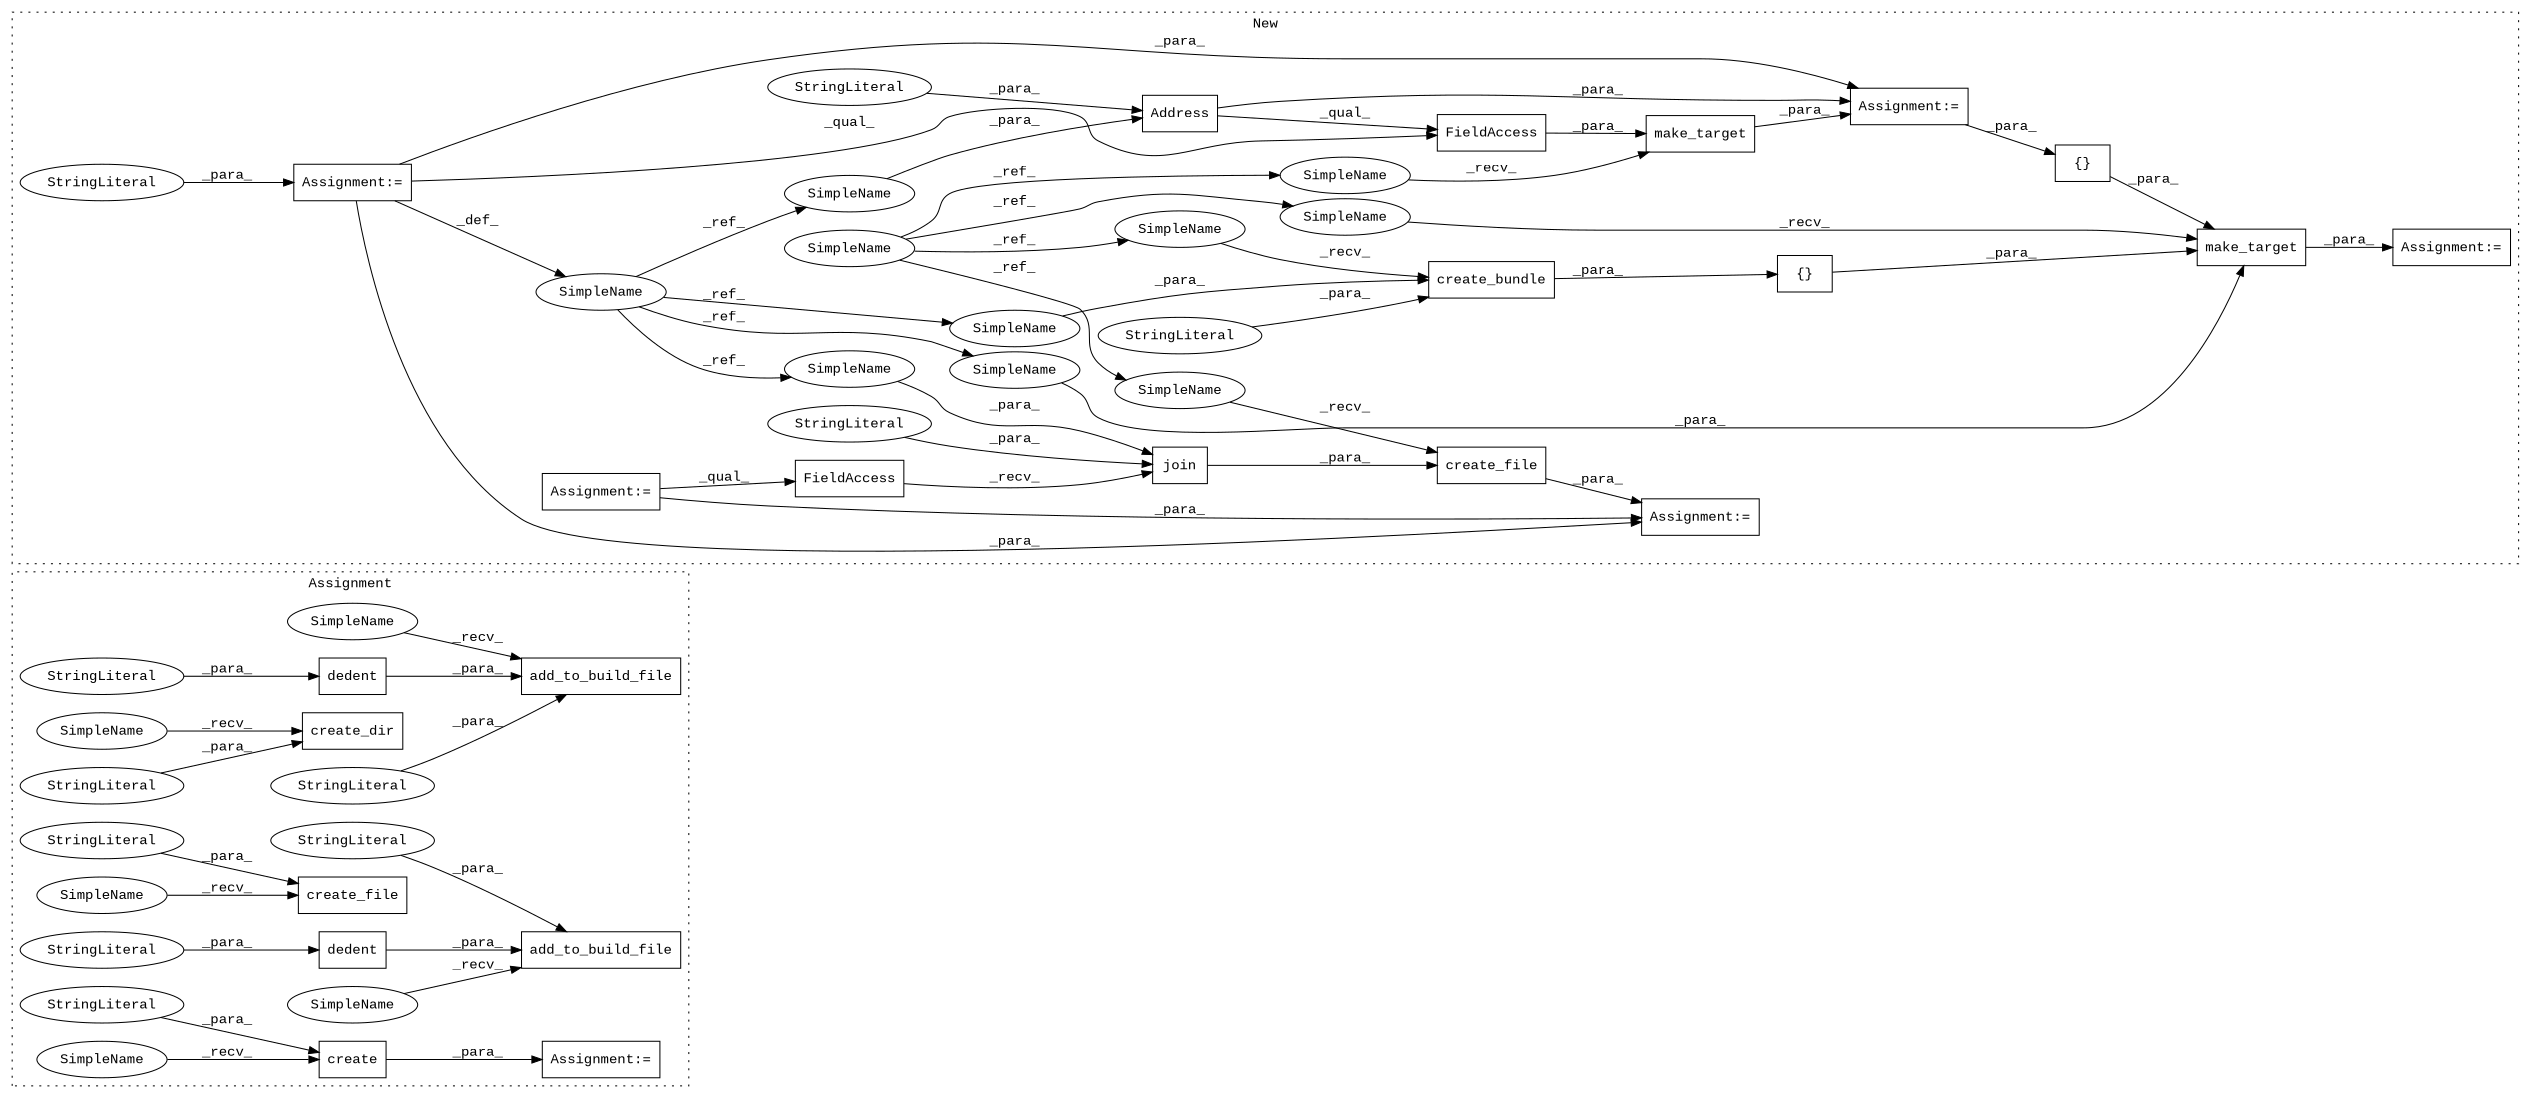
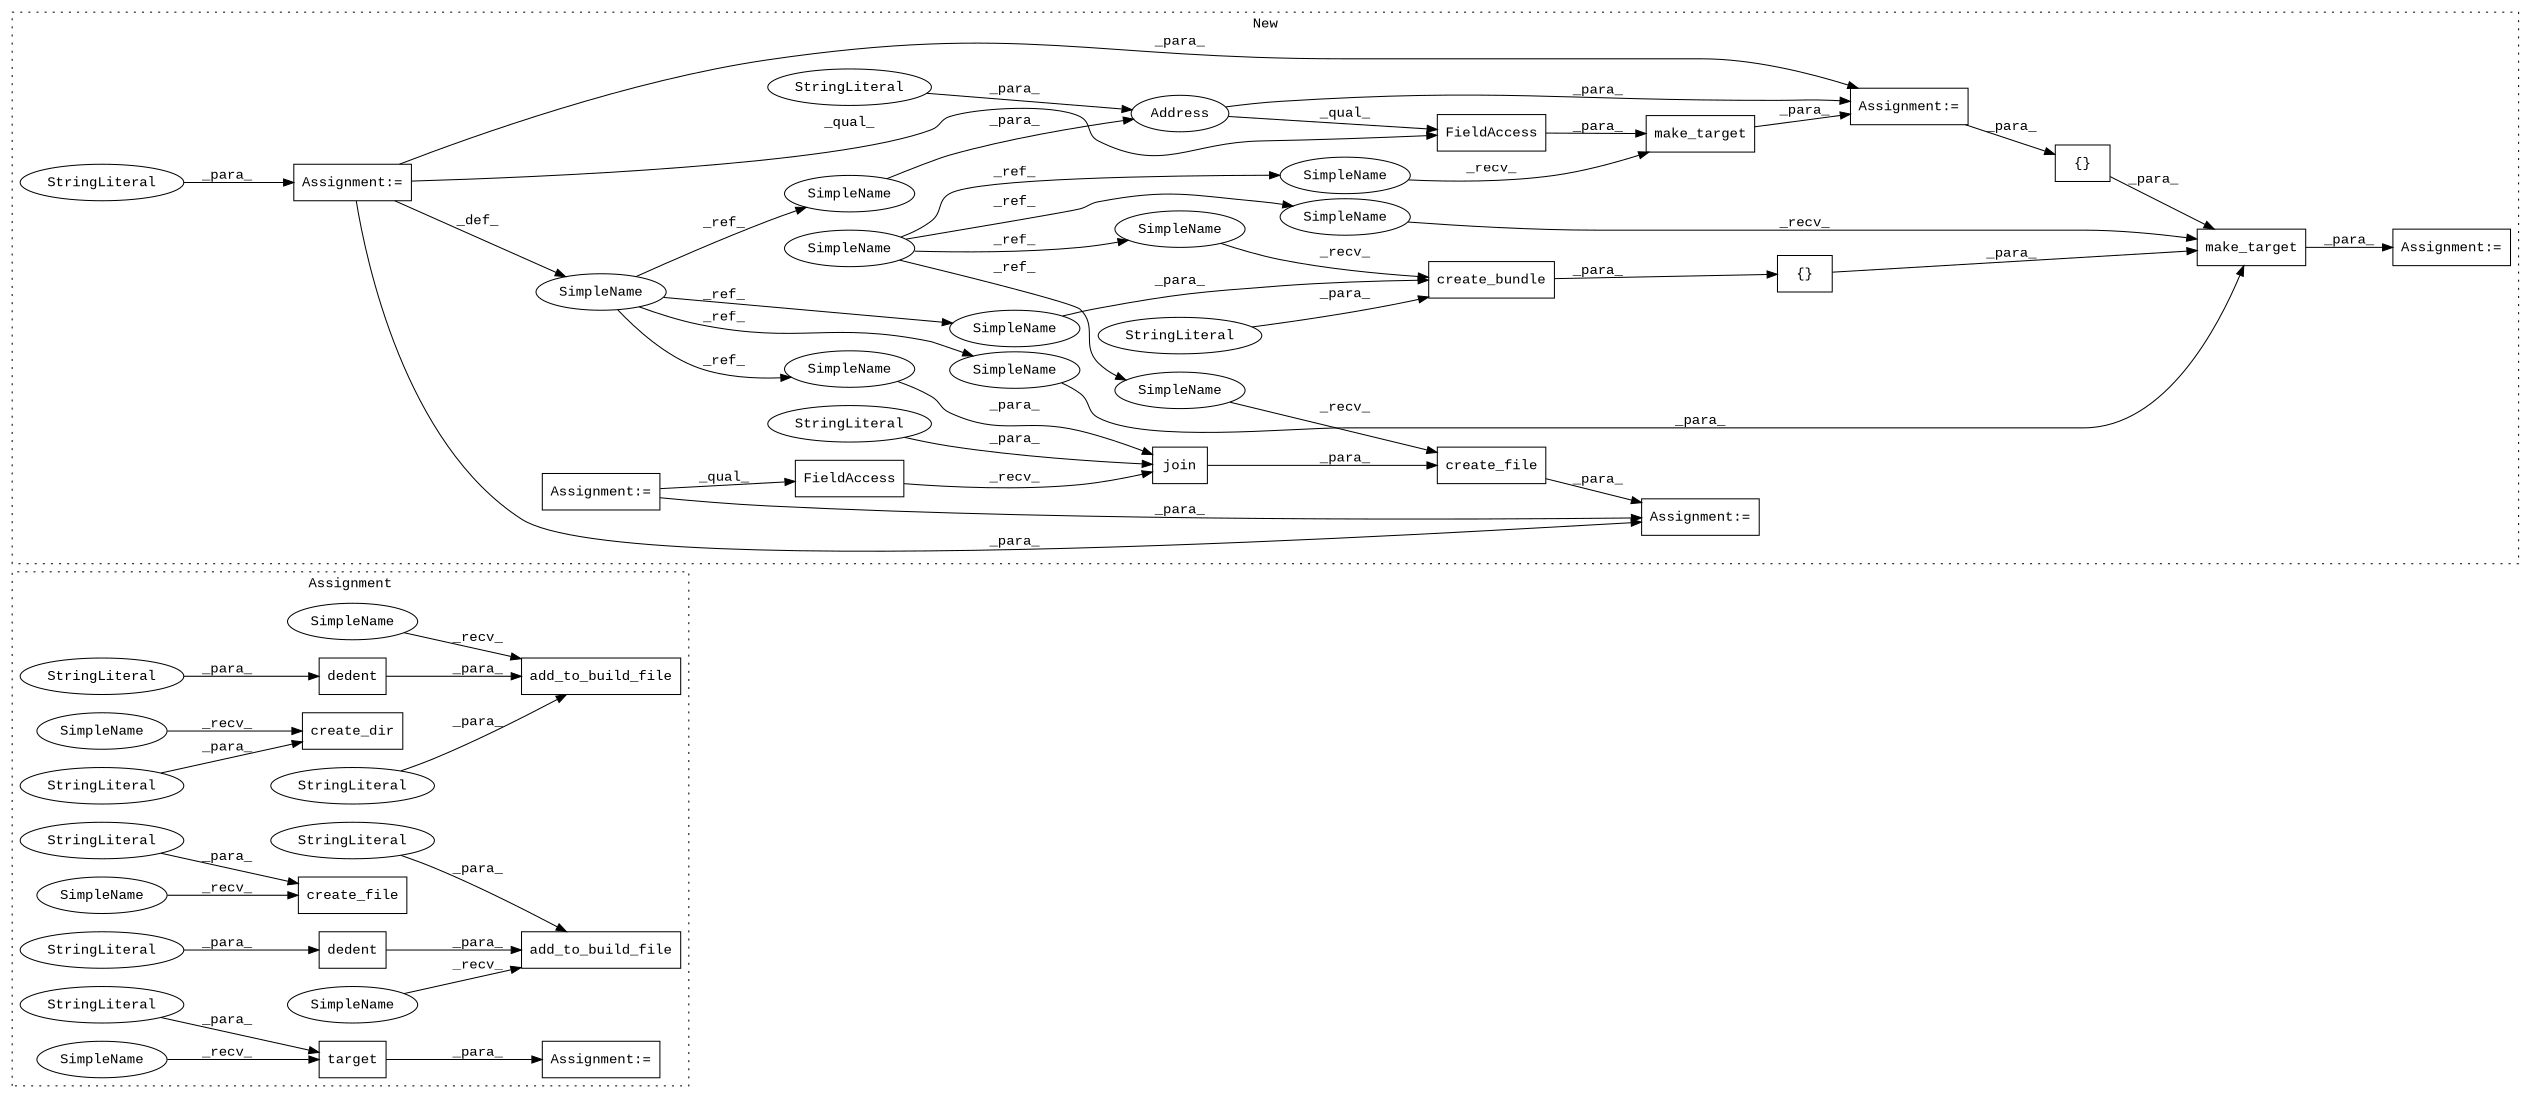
node "Address": shape box -> ellipse
node "create": label "create" -> "target"
